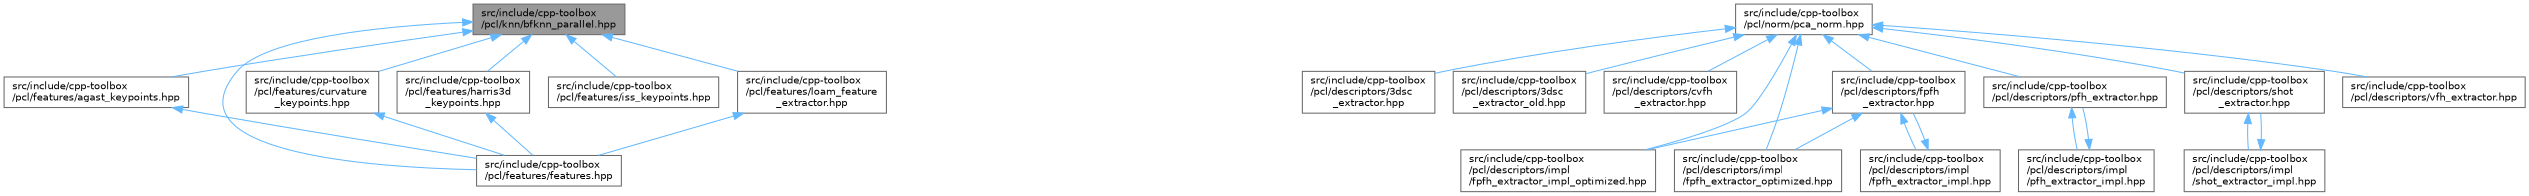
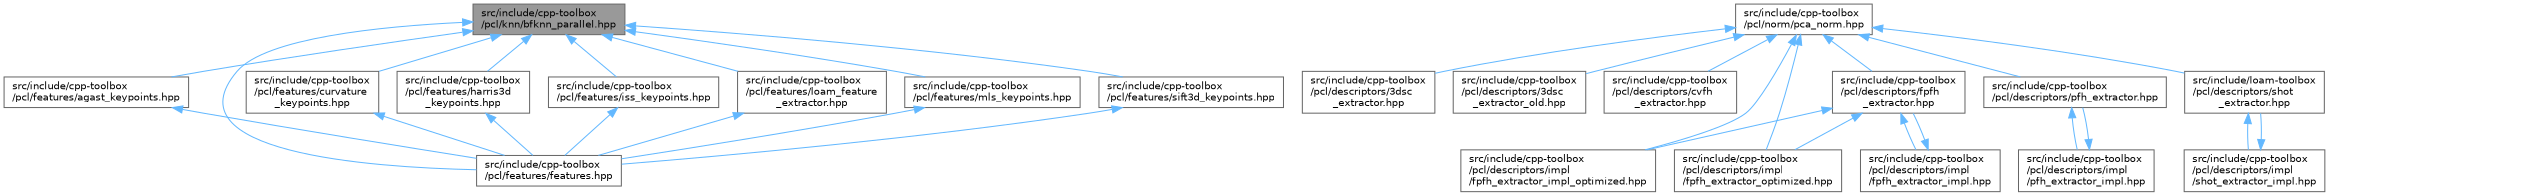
node "src/include/cpp-toolbox /pcl/features/mls_keypoints.hpp": added
node "src/include/cpp-toolbox /pcl/features/sift3d_keypoints.hpp": added
node "src/include/cpp-toolbox /pcl/descriptors/shot _extractor.hpp": label "src/include/cpp-toolbox /pcl/descriptors/shot _extractor.hpp" -> "src/include/loam-toolbox /pcl/descriptors/shot _extractor.hpp"
node "src/include/cpp-toolbox /pcl/descriptors/vfh_extractor.hpp": removed
edge "src/include/cpp-toolbox /pcl/features/features.hpp" -> "src/include/cpp-toolbox /pcl/features/iss_keypoints.hpp": added
